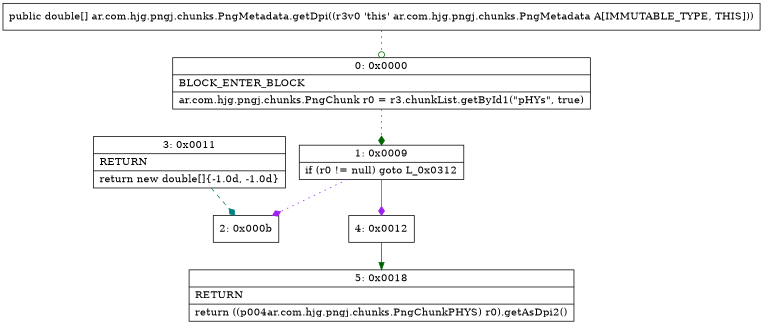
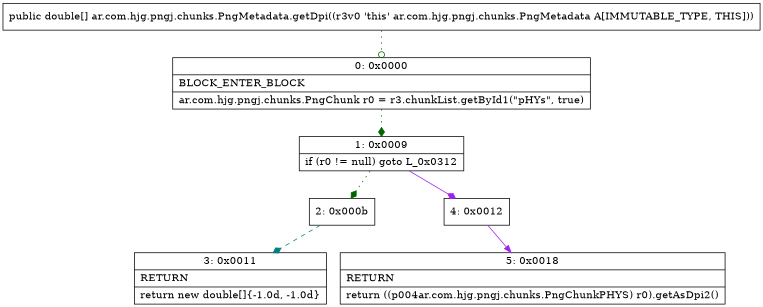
edge "1: 0x0009" -> "2: 0x000b": color purple -> darkgreen
edge "3: 0x0011" -> "2: 0x000b": reversed
edge "4: 0x0012" -> "5: 0x0018": color darkgreen -> purple
